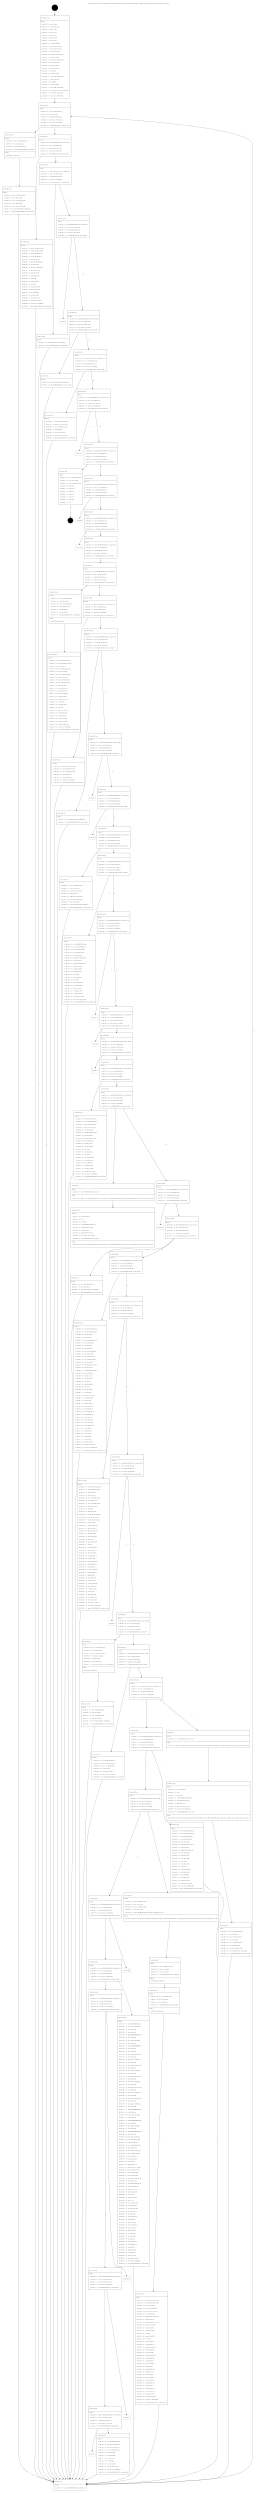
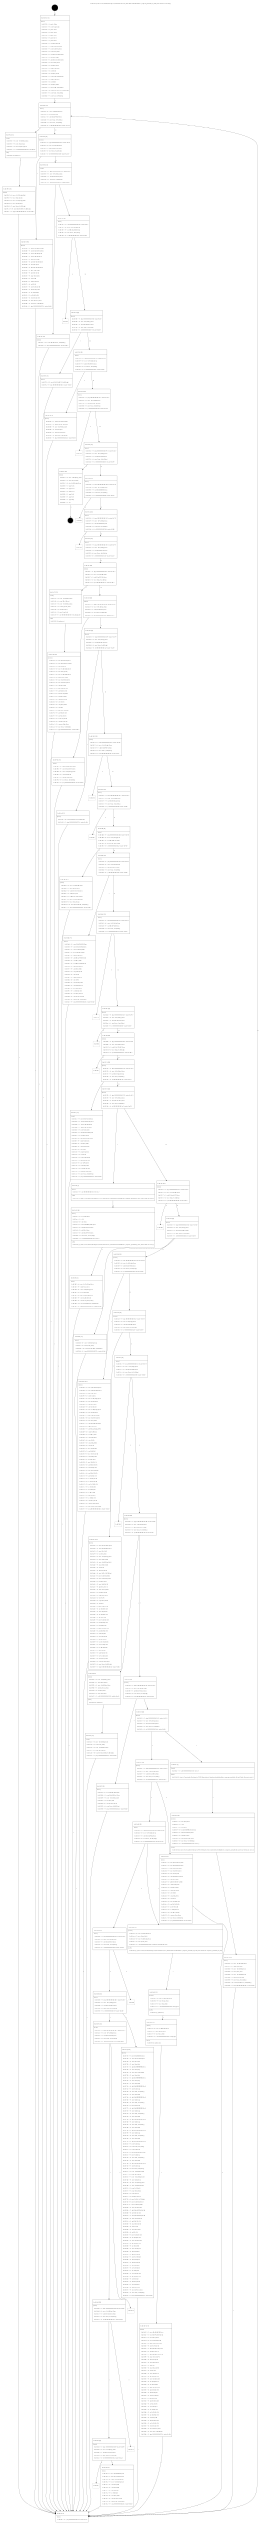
node "0x401d0f [41]": added
